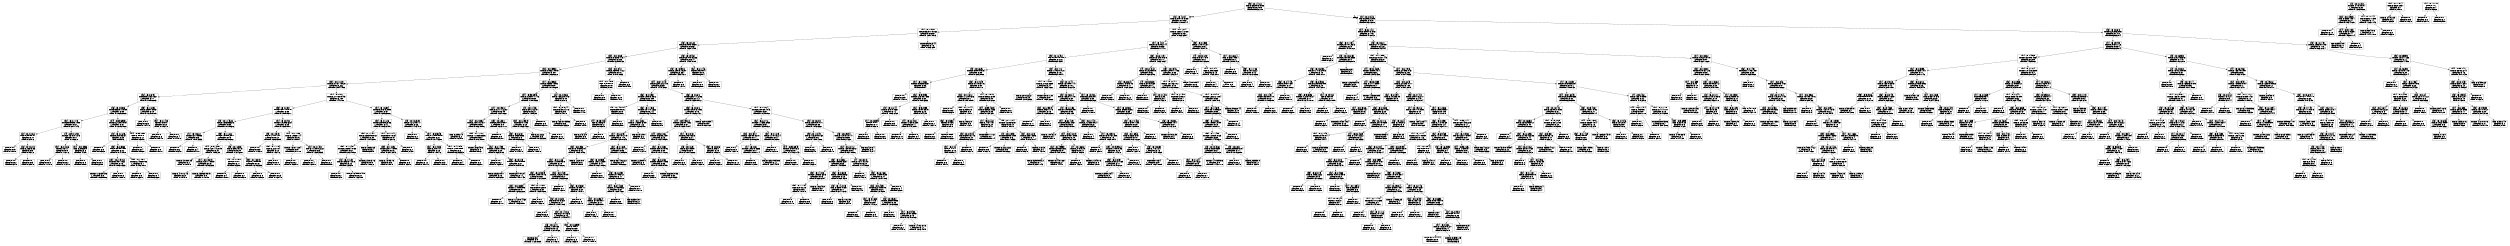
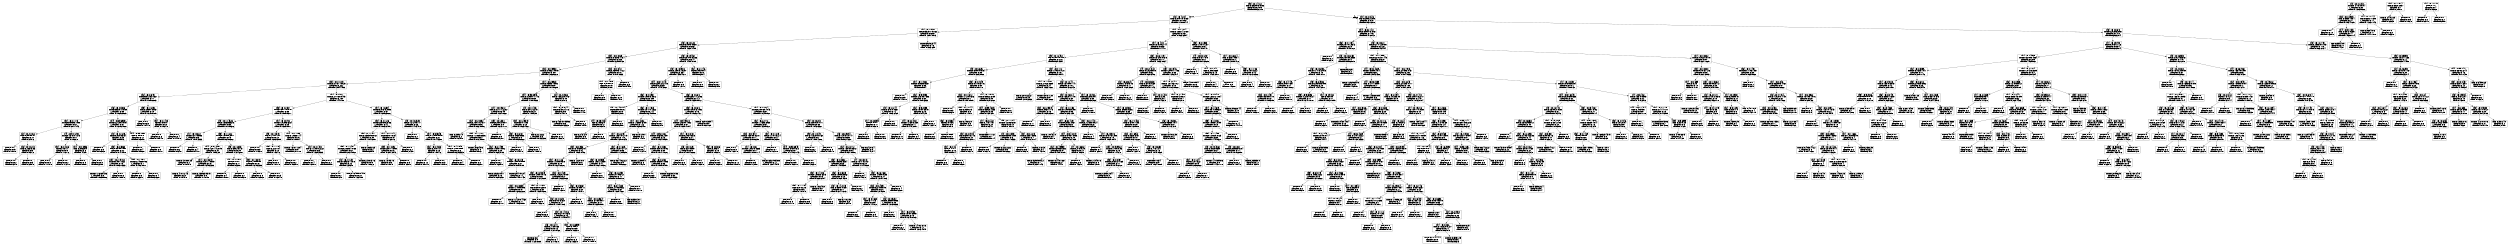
edge "X[4] <= 97.7484 mse = 48.3951 samples = 9 value = 690.7778" -> "mse = 0.0 samples = 5 value = 697.0": now "mse = 0.0 samples = 4 value = 683.0" -> "mse = 0.0 samples = 5 value = 697.0"
node "mse = 0.0 samples = 5 value = 1651.0": removed
node "mse = 0.0 samples = 14 value = 1474.0": label "mse = 0.0 samples = 14 value = 1474.0" -> "mse = 0.0 samples = 14 samples = 1474.0"
edge "mse = 16181.7284 samples = 9 value = 912.7778" -> "mse = 0.0 samples = 2 value = 1929.0": now "X[5] <= 1.1194 mse = 2227.84 samples = 10 value = 1834.6" -> "mse = 0.0 samples = 2 value = 1929.0"
